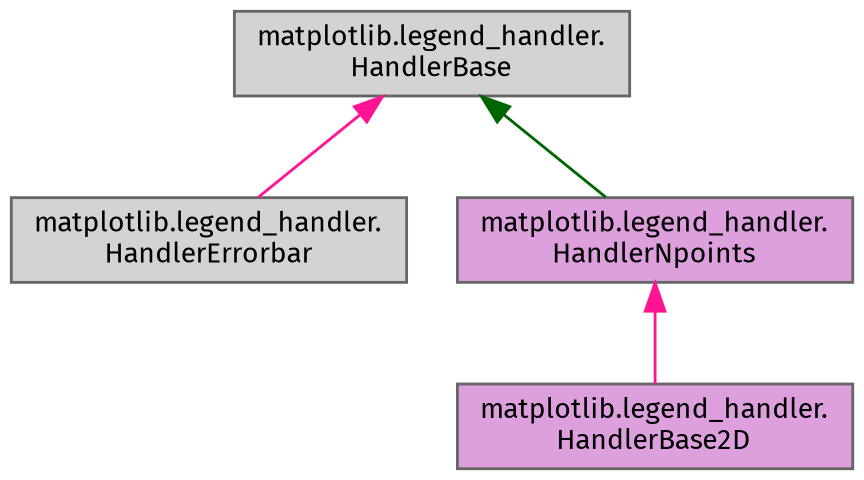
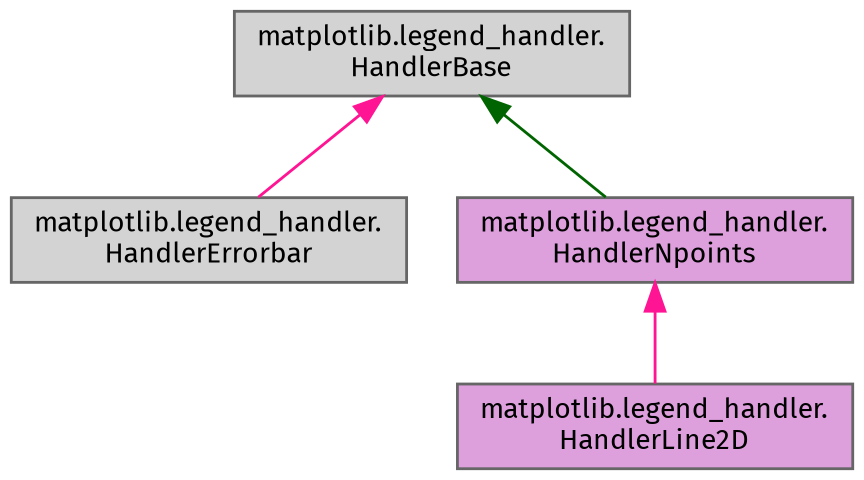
node "matplotlib.legend_handler. HandlerBase2D": label "matplotlib.legend_handler. HandlerBase2D" -> "matplotlib.legend_handler. HandlerLine2D"
